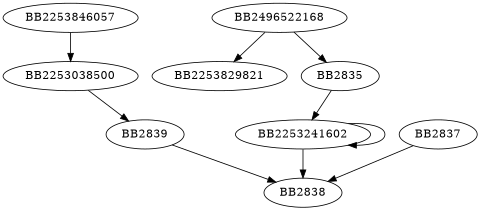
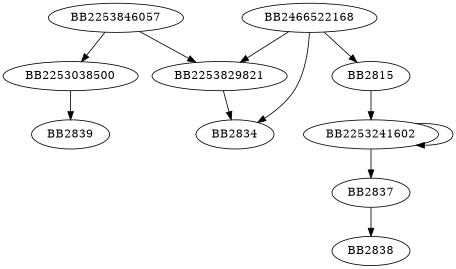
node "BB2496522168": label "BB2496522168" -> "BB2466522168"
edge "BB2253846057" -> "BB2253829821": added
node "BB2835": label "BB2835" -> "BB2815"
node "BB2834": added
edge "BB2253241602" -> "BB2838": now "BB2253241602" -> "BB2837"
edge "BB2839" -> "BB2838": removed
